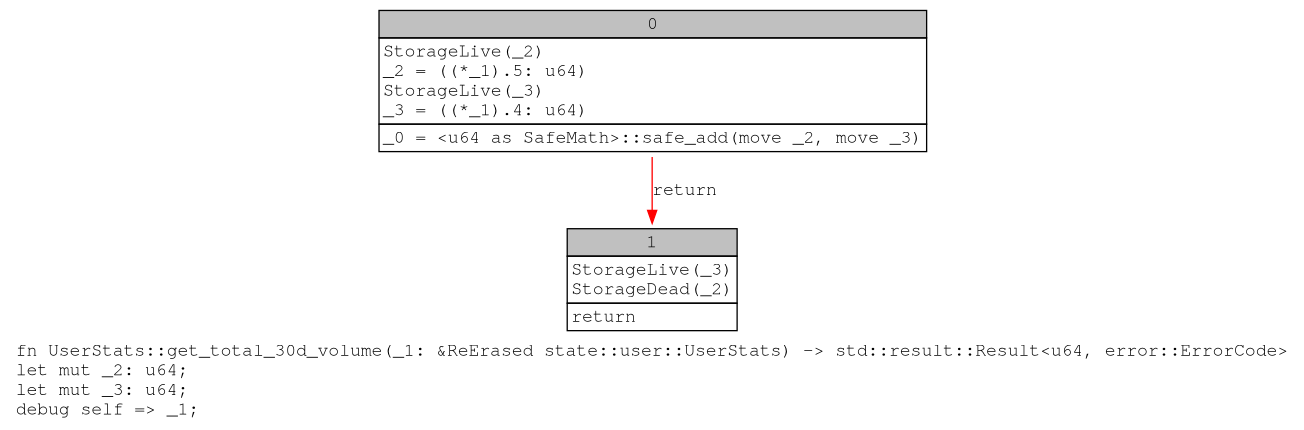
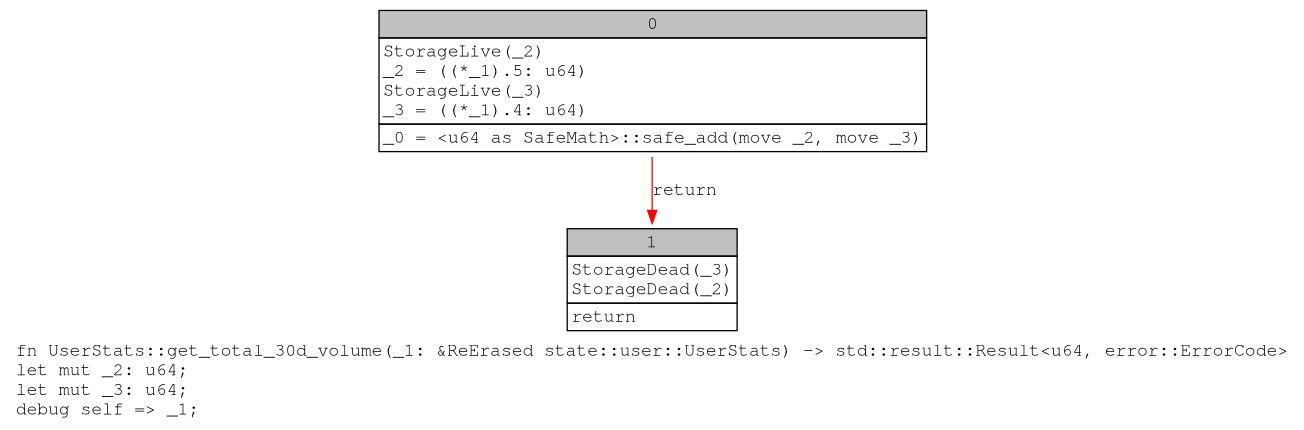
node "1": text "StorageLive(_3)" -> "StorageDead(_3)"
